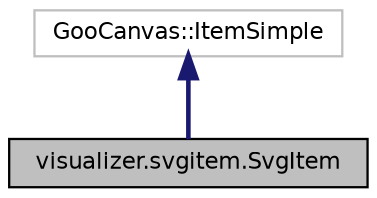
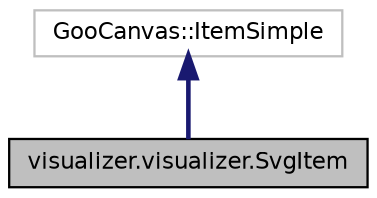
node "visualizer.svgitem.SvgItem": label "visualizer.svgitem.SvgItem" -> "visualizer.visualizer.SvgItem"
